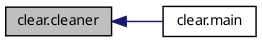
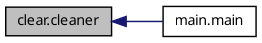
node "clear.main": label "clear.main" -> "main.main"
